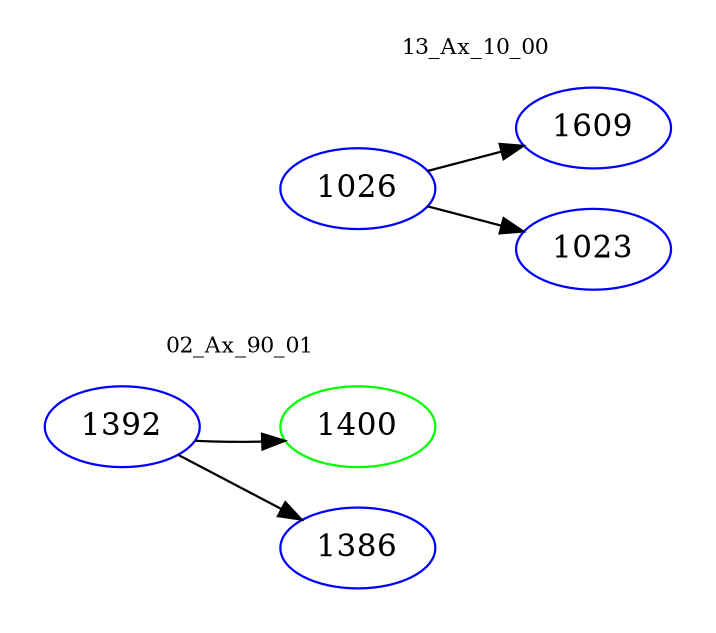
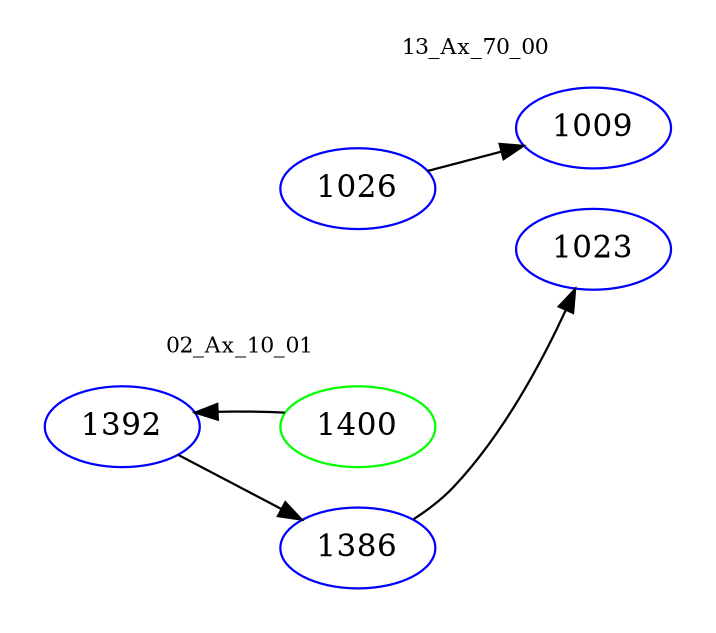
cluster "13_Ax_10_00": label "13_Ax_10_00" -> "13_Ax_70_00"
node "1609": label "1609" -> "1009"
edge "1026" -> "1023": now "1386" -> "1023"
cluster "02_Ax_90_01": label "02_Ax_90_01" -> "02_Ax_10_01"
edge "1392" -> "1400": reversed
